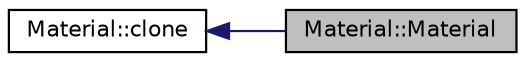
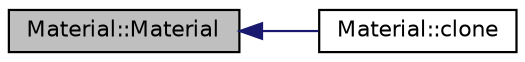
edge "Material::Material" -> "Material::clone": reversed
